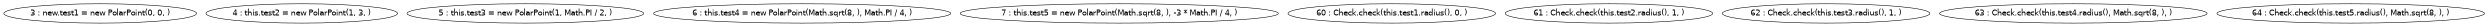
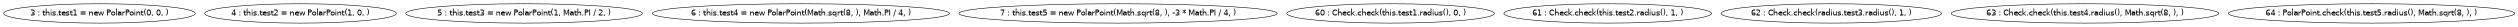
node "3 : new.test1 = new PolarPoint(0, 0, )": label "3 : new.test1 = new PolarPoint(0, 0, )" -> "3 : this.test1 = new PolarPoint(0, 0, )"
node "4 : this.test2 = new PolarPoint(1, 3, )": label "4 : this.test2 = new PolarPoint(1, 3, )" -> "4 : this.test2 = new PolarPoint(1, 0, )"
node "62 : Check.check(this.test3.radius(), 1, )": label "62 : Check.check(this.test3.radius(), 1, )" -> "62 : Check.check(radius.test3.radius(), 1, )"
node "64 : Check.check(this.test5.radius(), Math.sqrt(8, ), )": label "64 : Check.check(this.test5.radius(), Math.sqrt(8, ), )" -> "64 : PolarPoint.check(this.test5.radius(), Math.sqrt(8, ), )"
